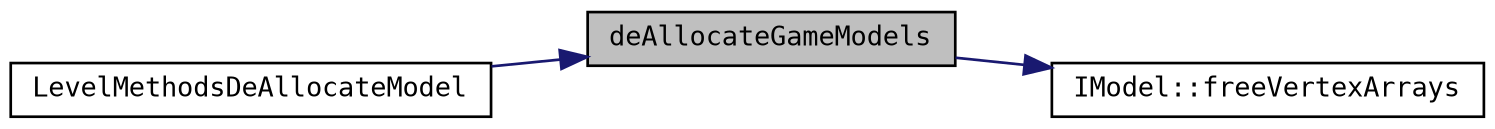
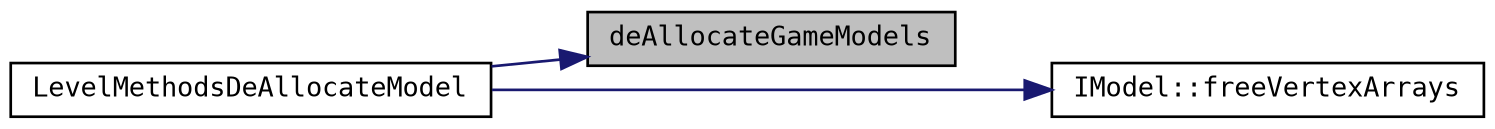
edge "deAllocateGameModels" -> "IModel::freeVertexArrays": now "LevelMethodsDeAllocateModel" -> "IModel::freeVertexArrays"
